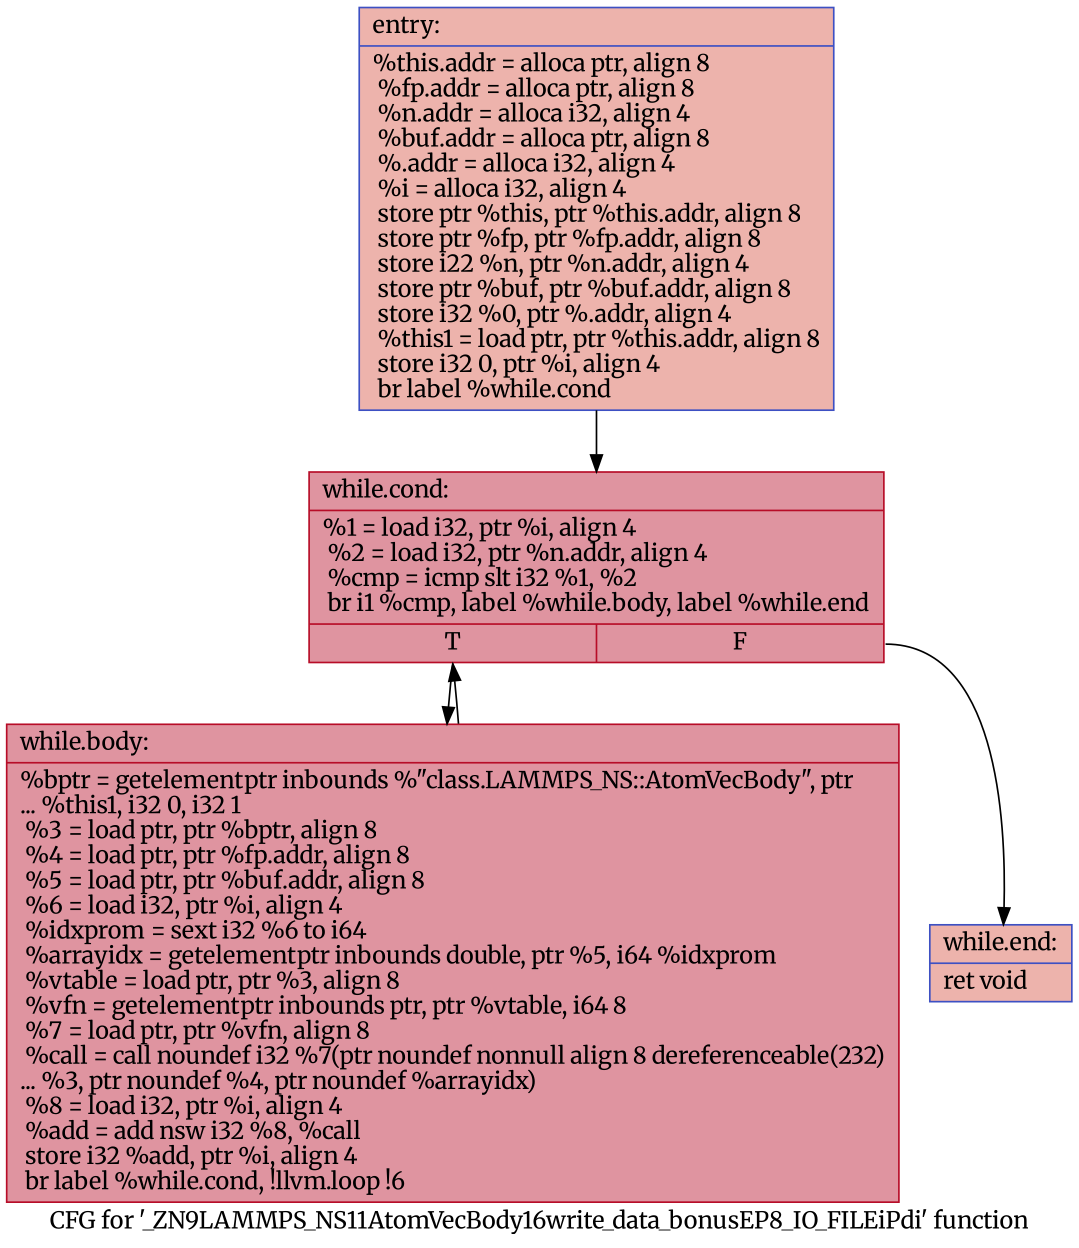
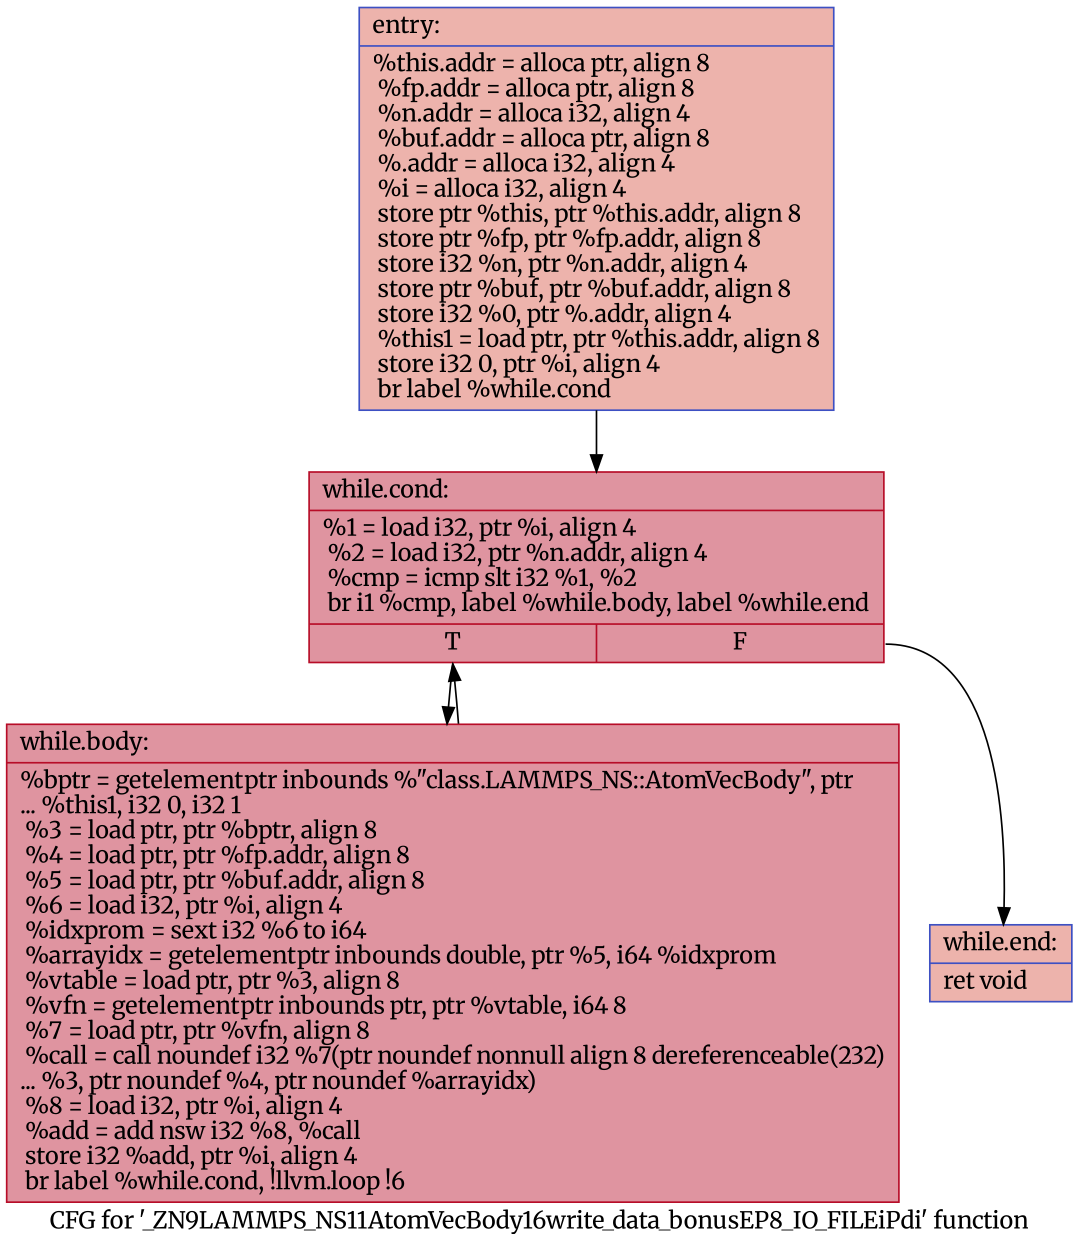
node "entry:": text "store i22 %n, ptr %n.addr, align 4" -> "store i32 %n, ptr %n.addr, align 4"
